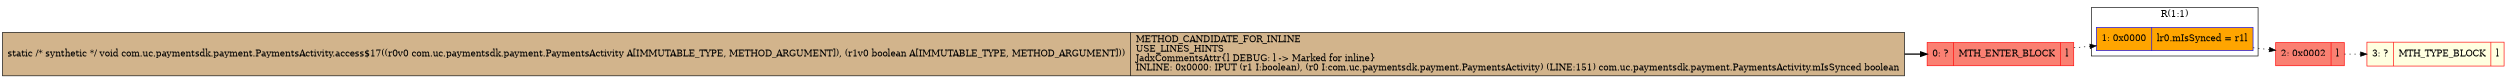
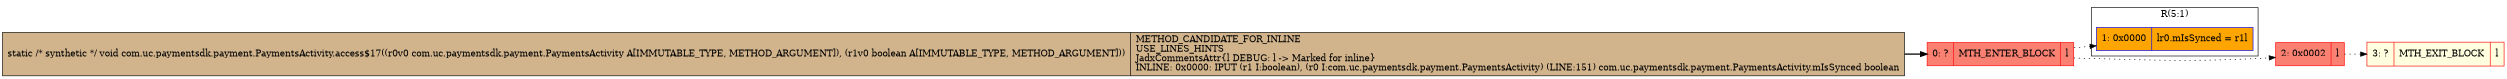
cluster "R(1:1)": label "R(1:1)" -> "R(5:1)"
edge "1: 0x0000" -> "2: 0x0002": now "0: ?" -> "2: 0x0002"
node "3: ?": text "MTH_TYPE_BLOCK" -> "MTH_EXIT_BLOCK"
